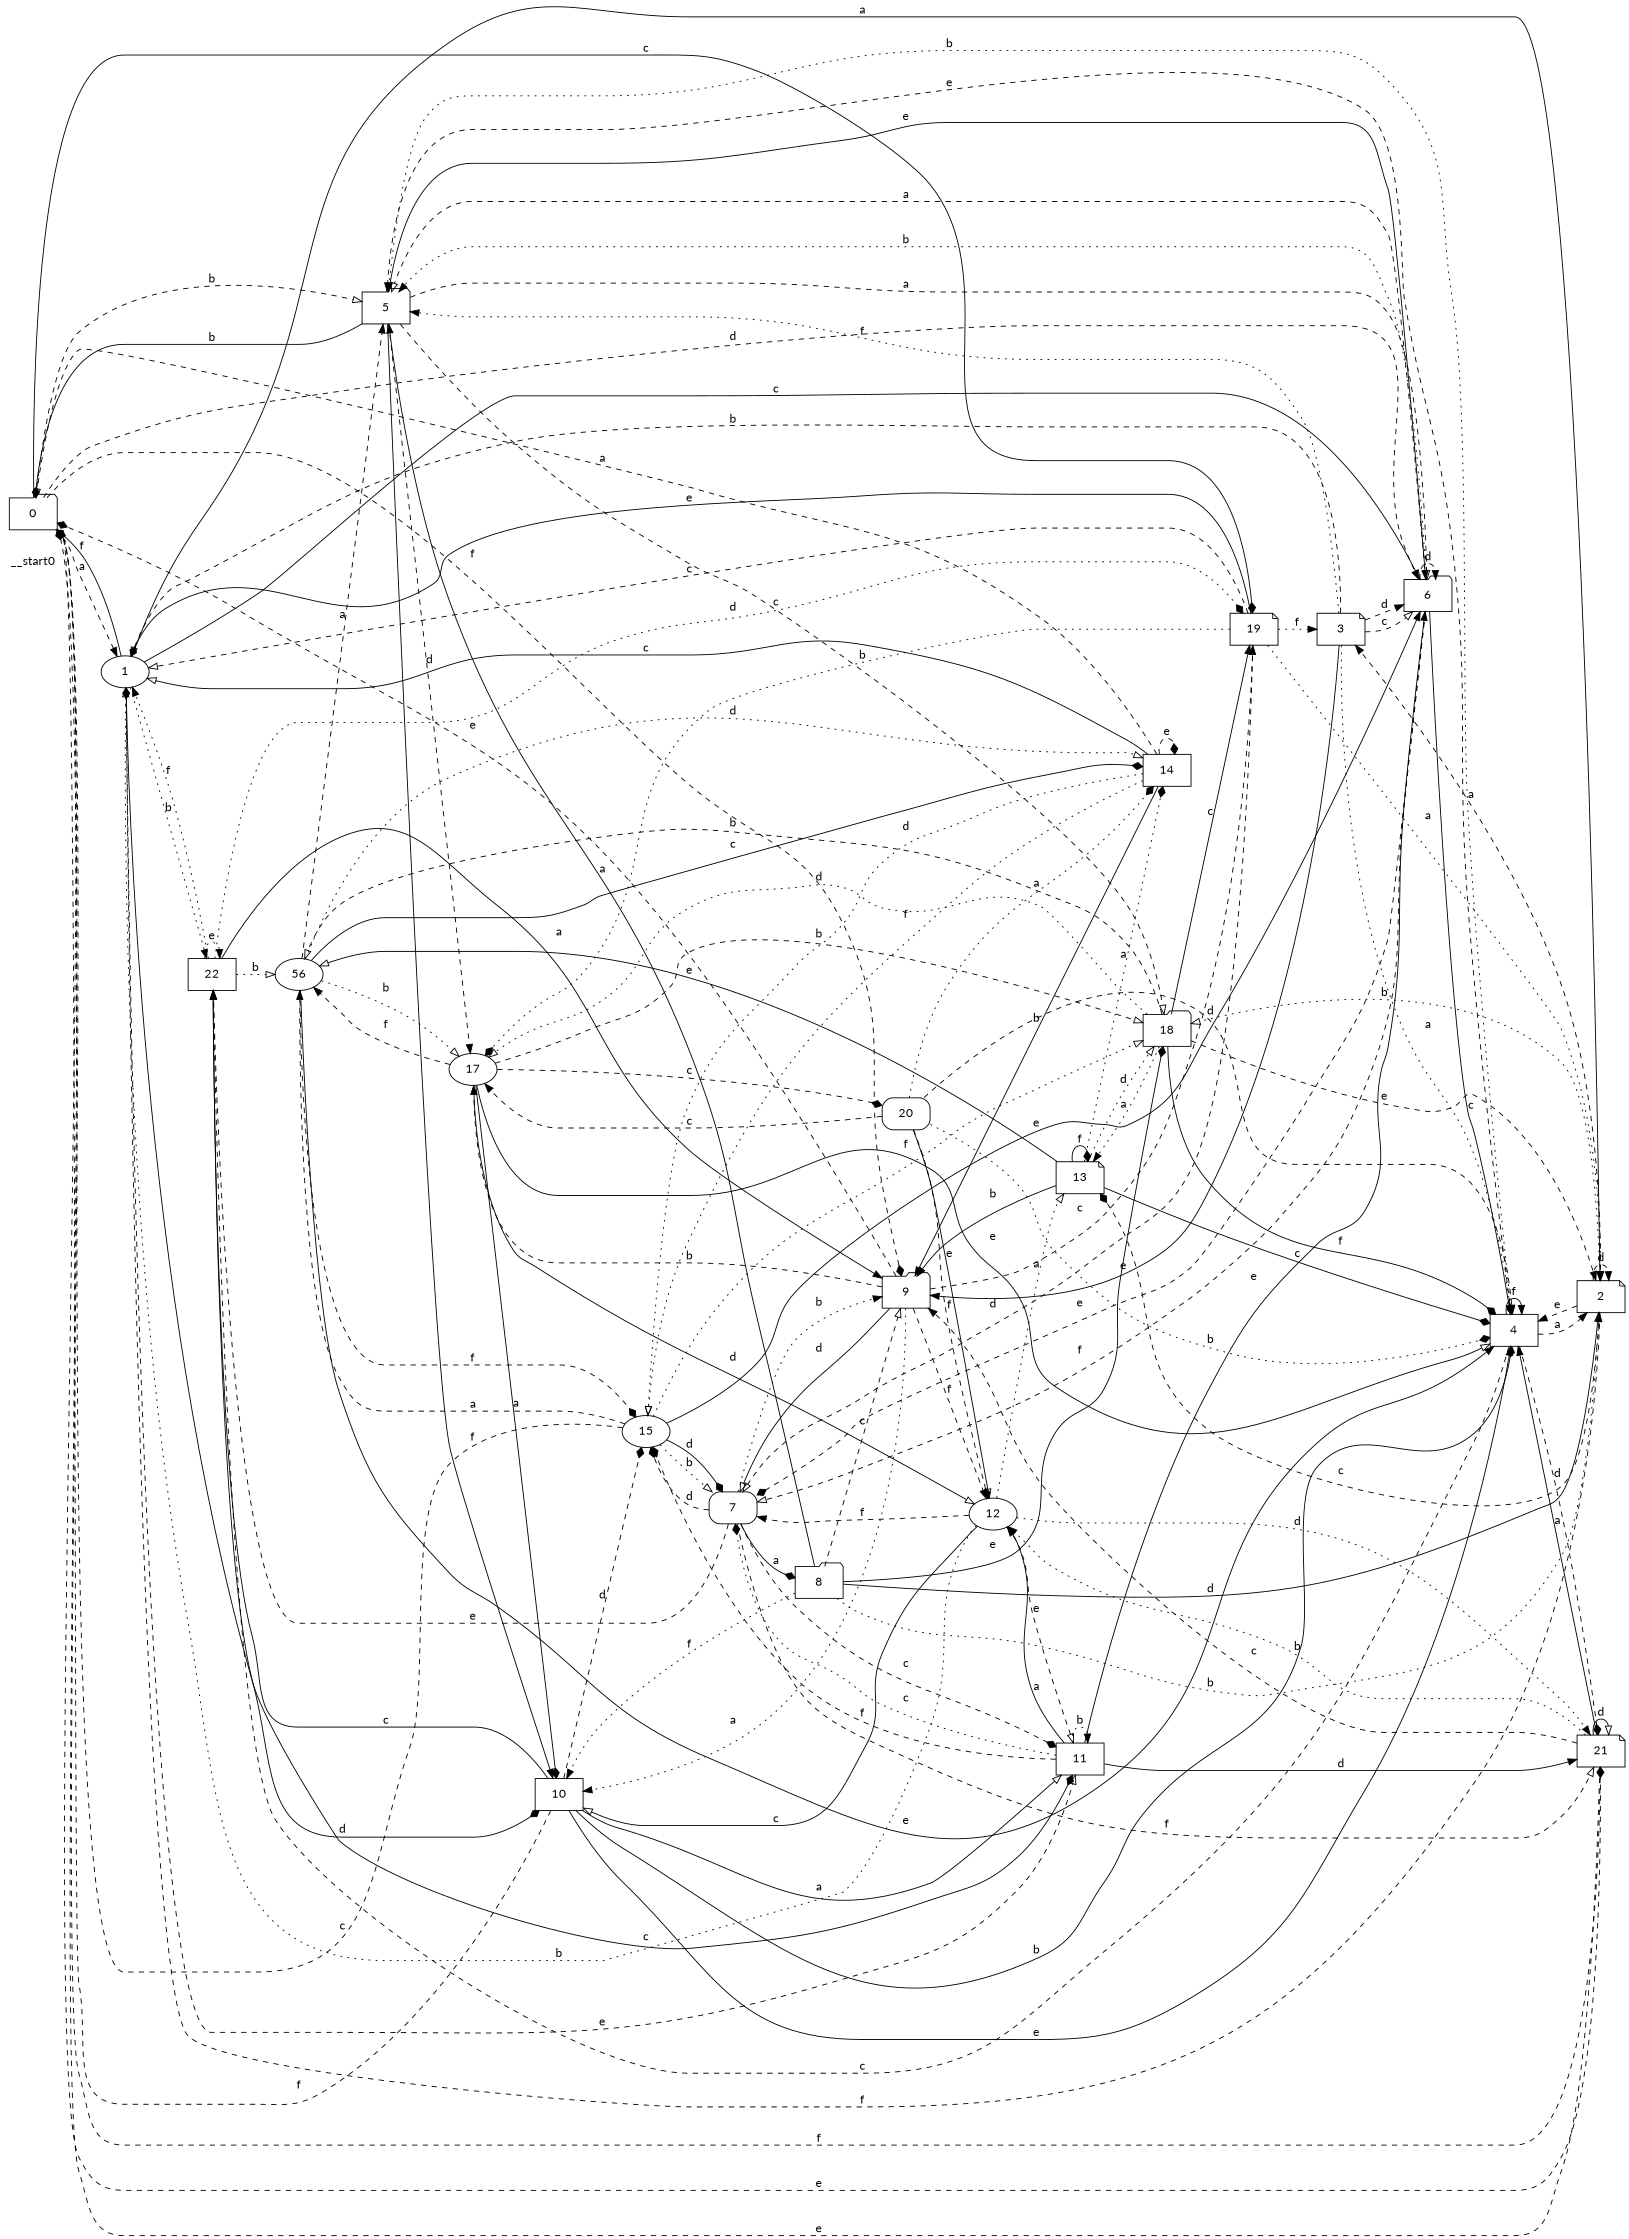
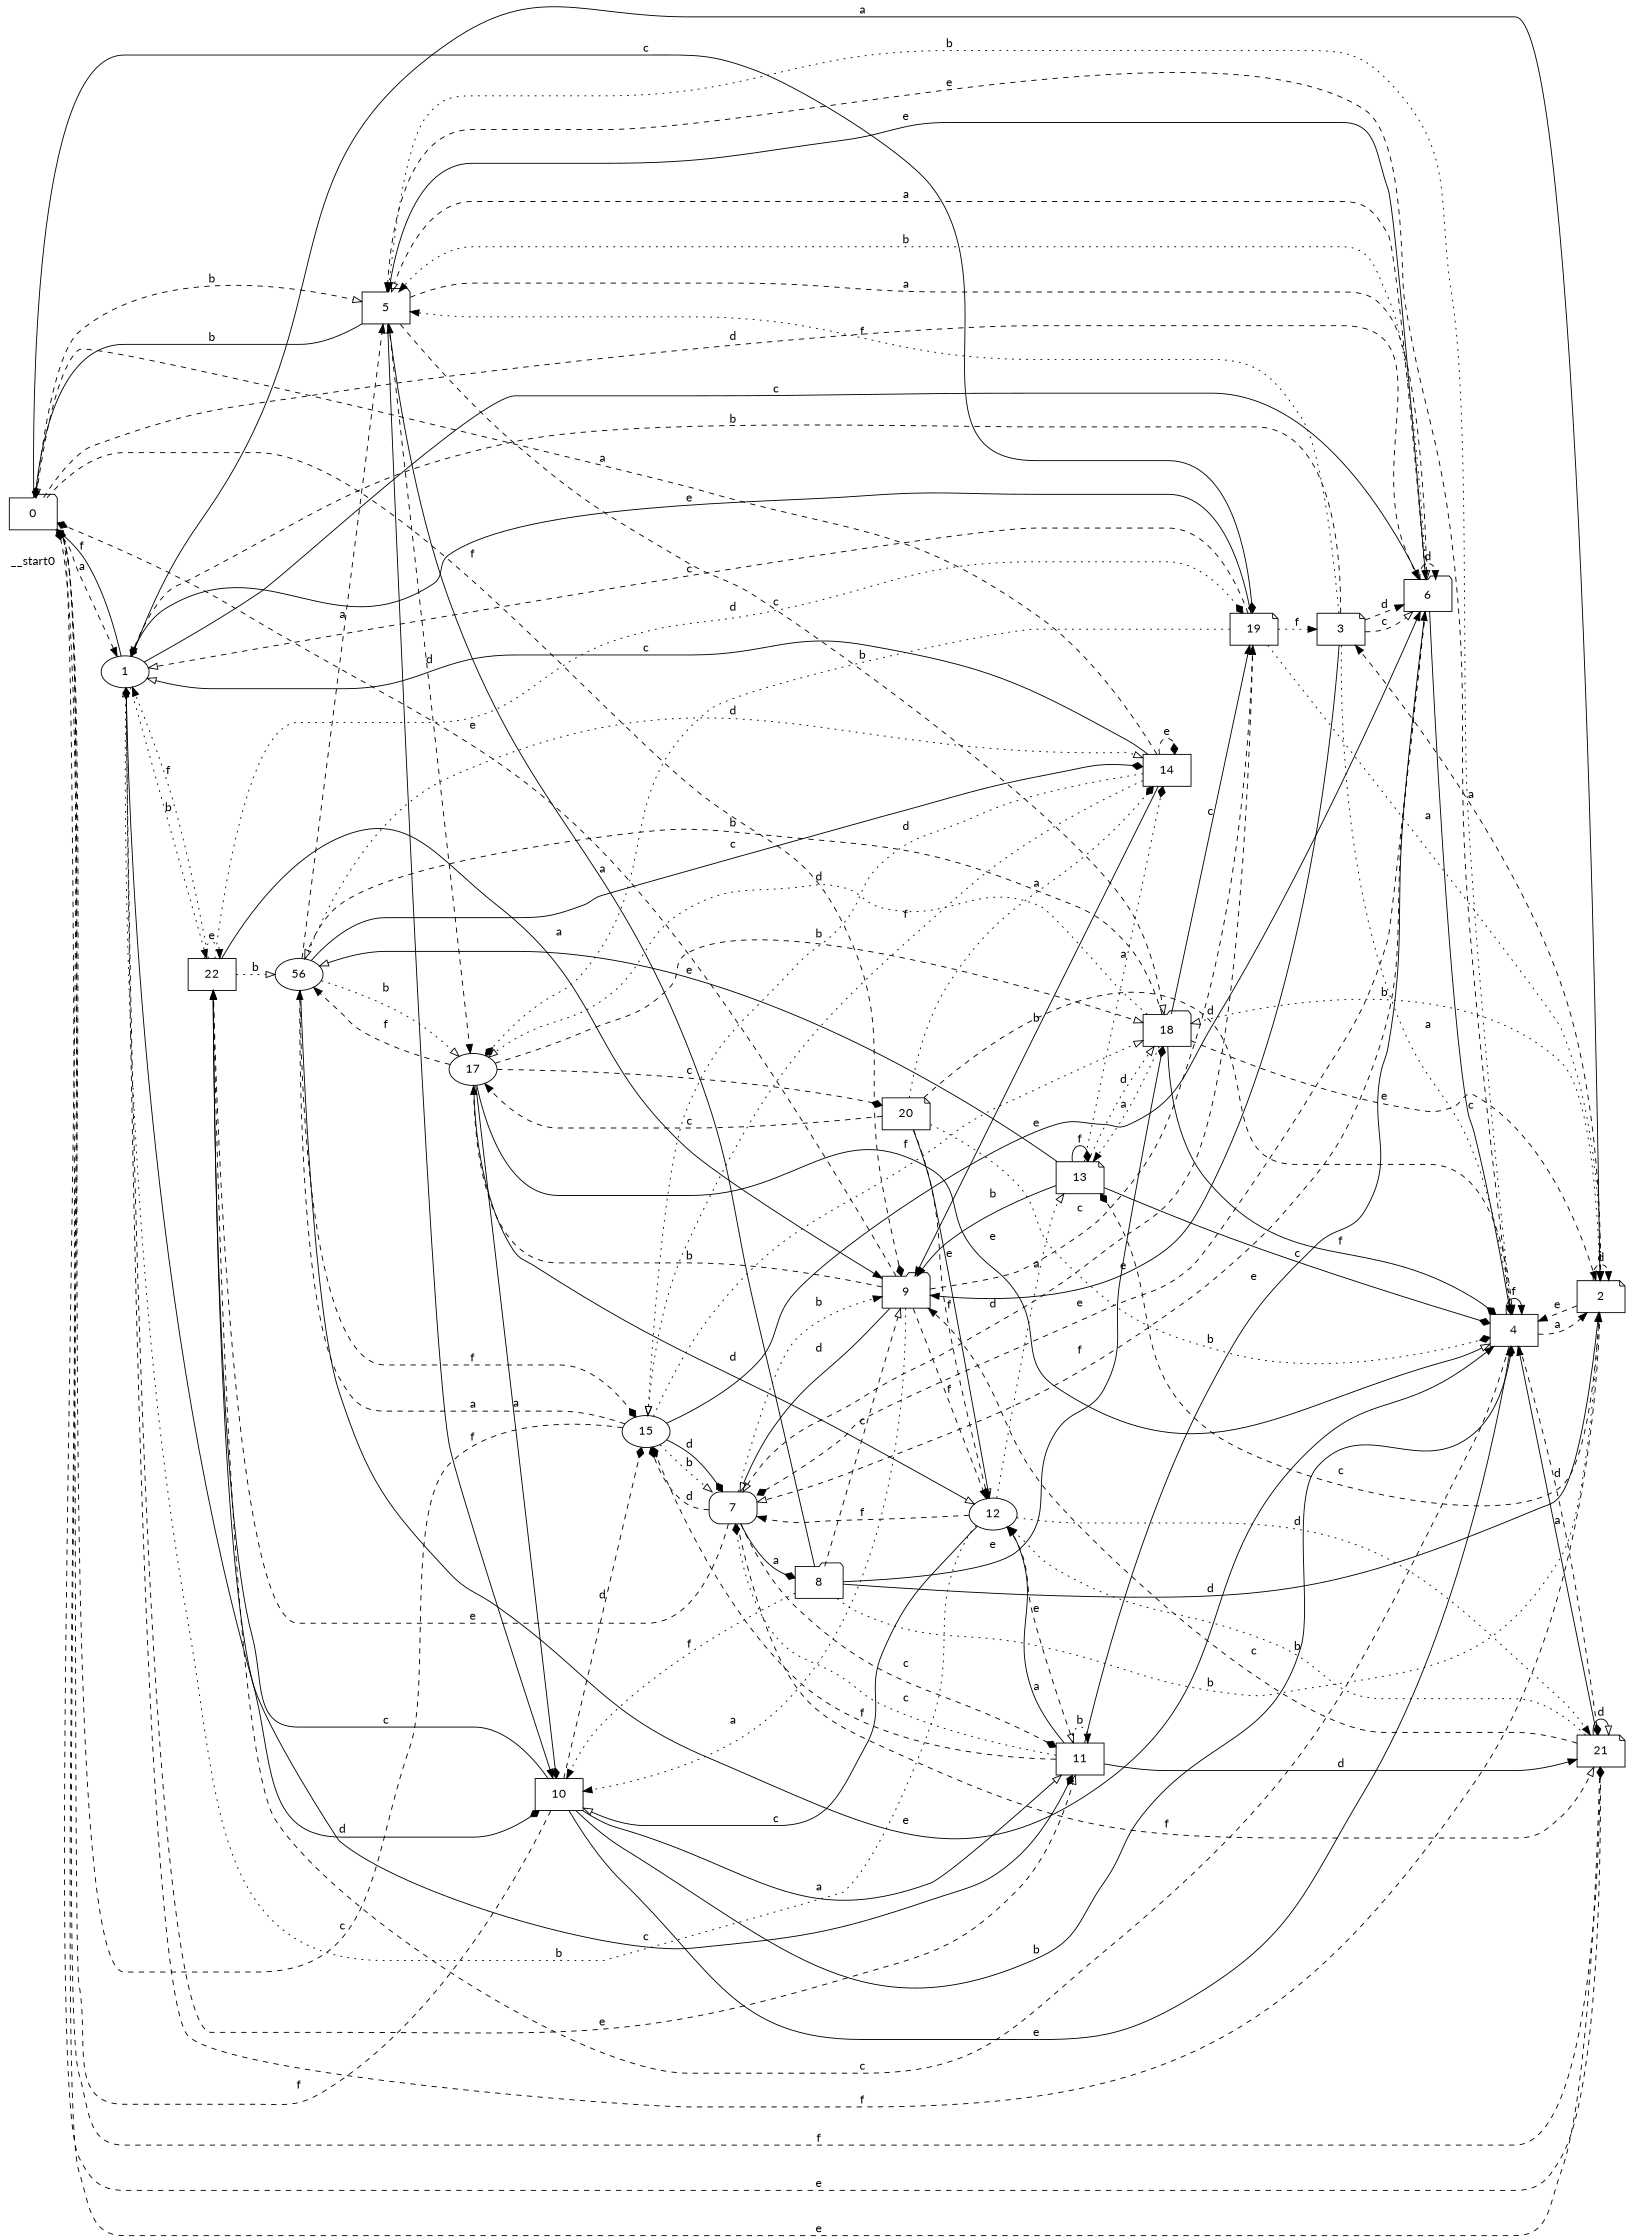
node "20": shape box -> note
